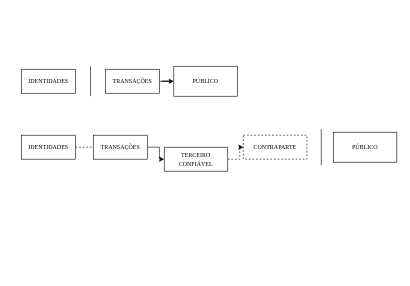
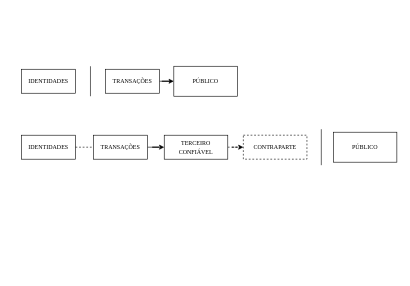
node "TERCEIRO CONFIÁVEL": moved (196, 159) -> (196, 147)
